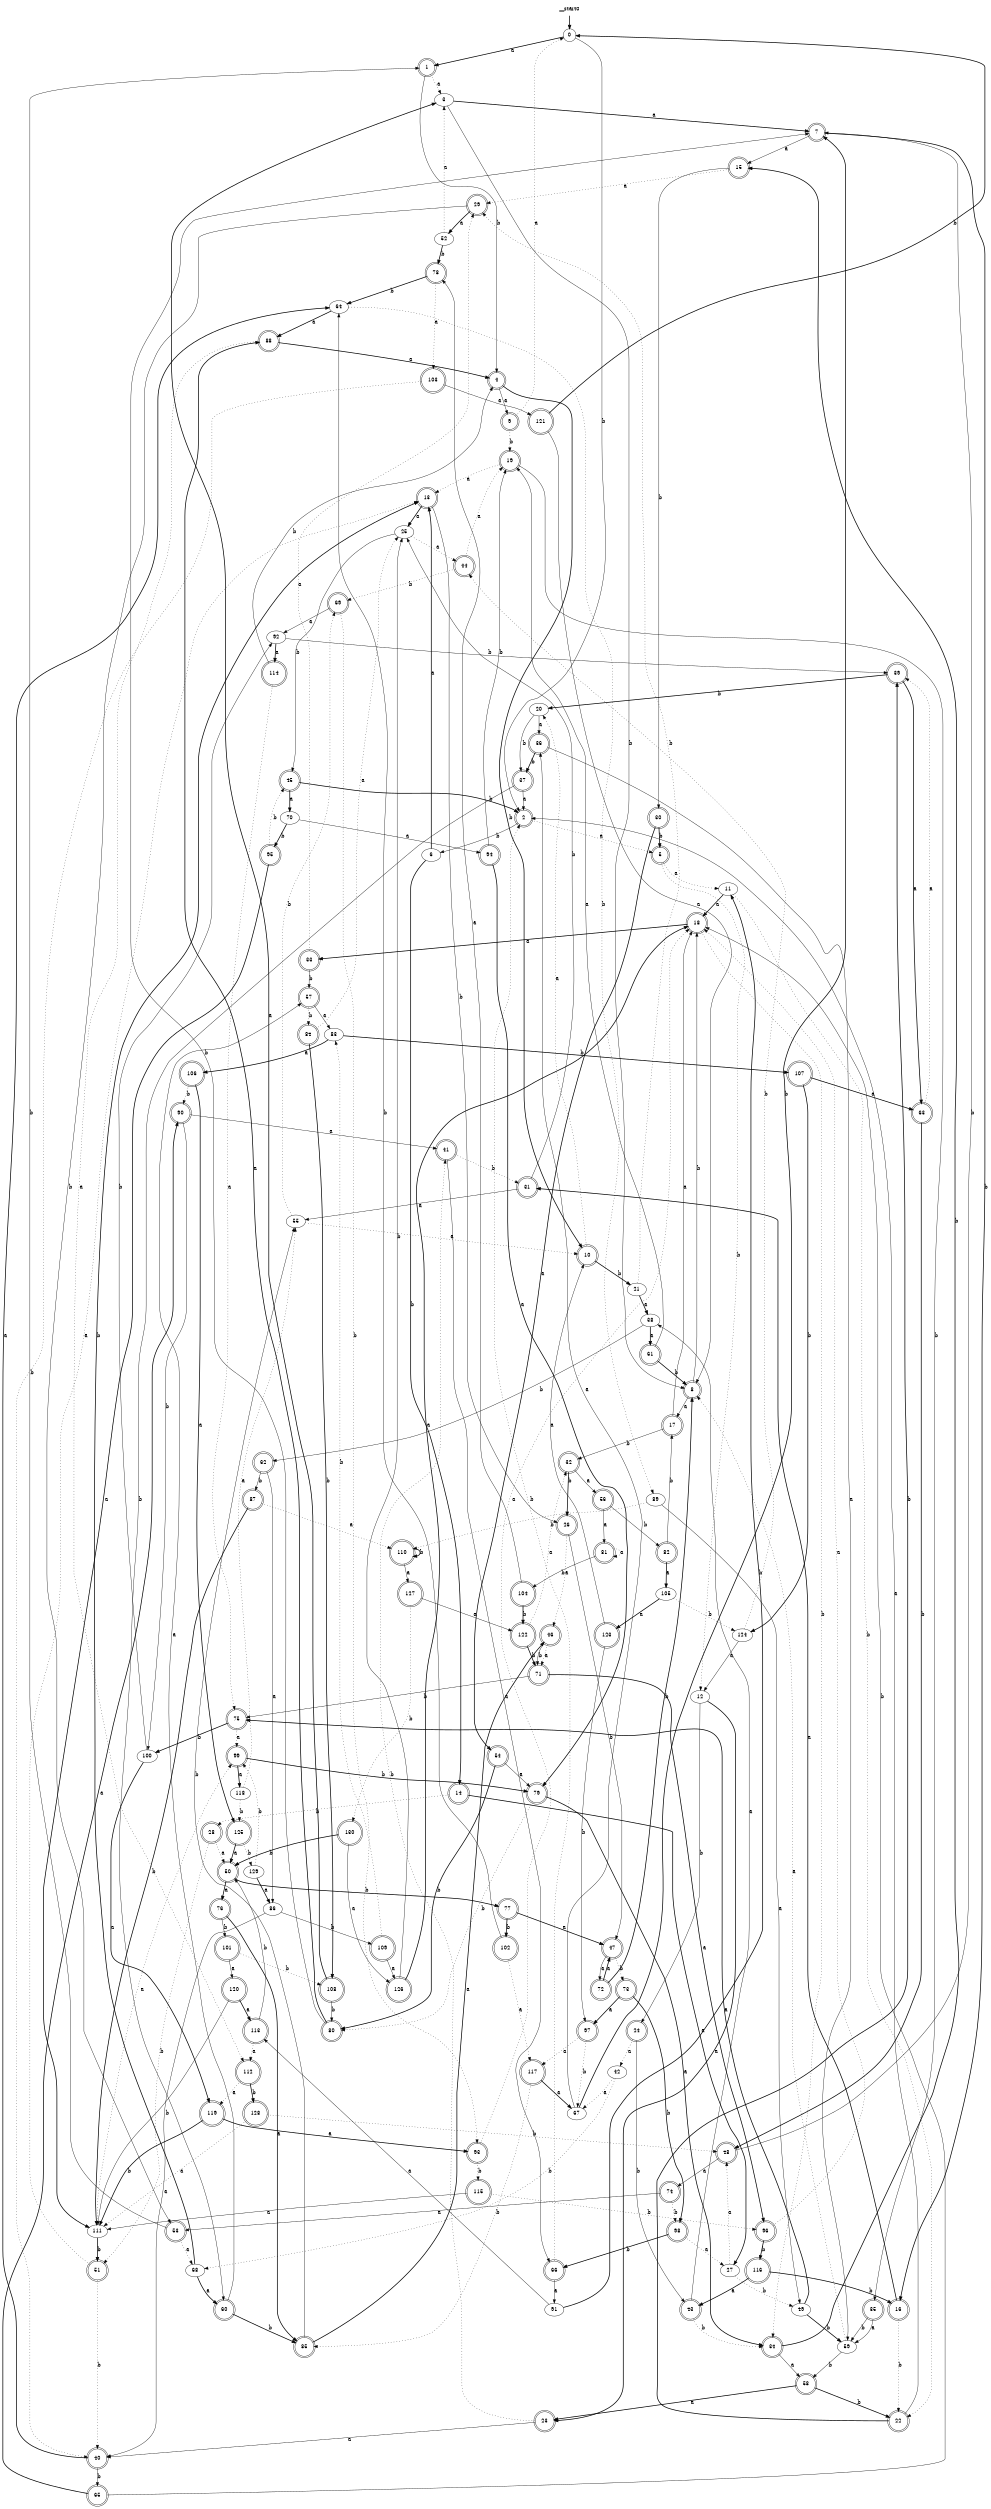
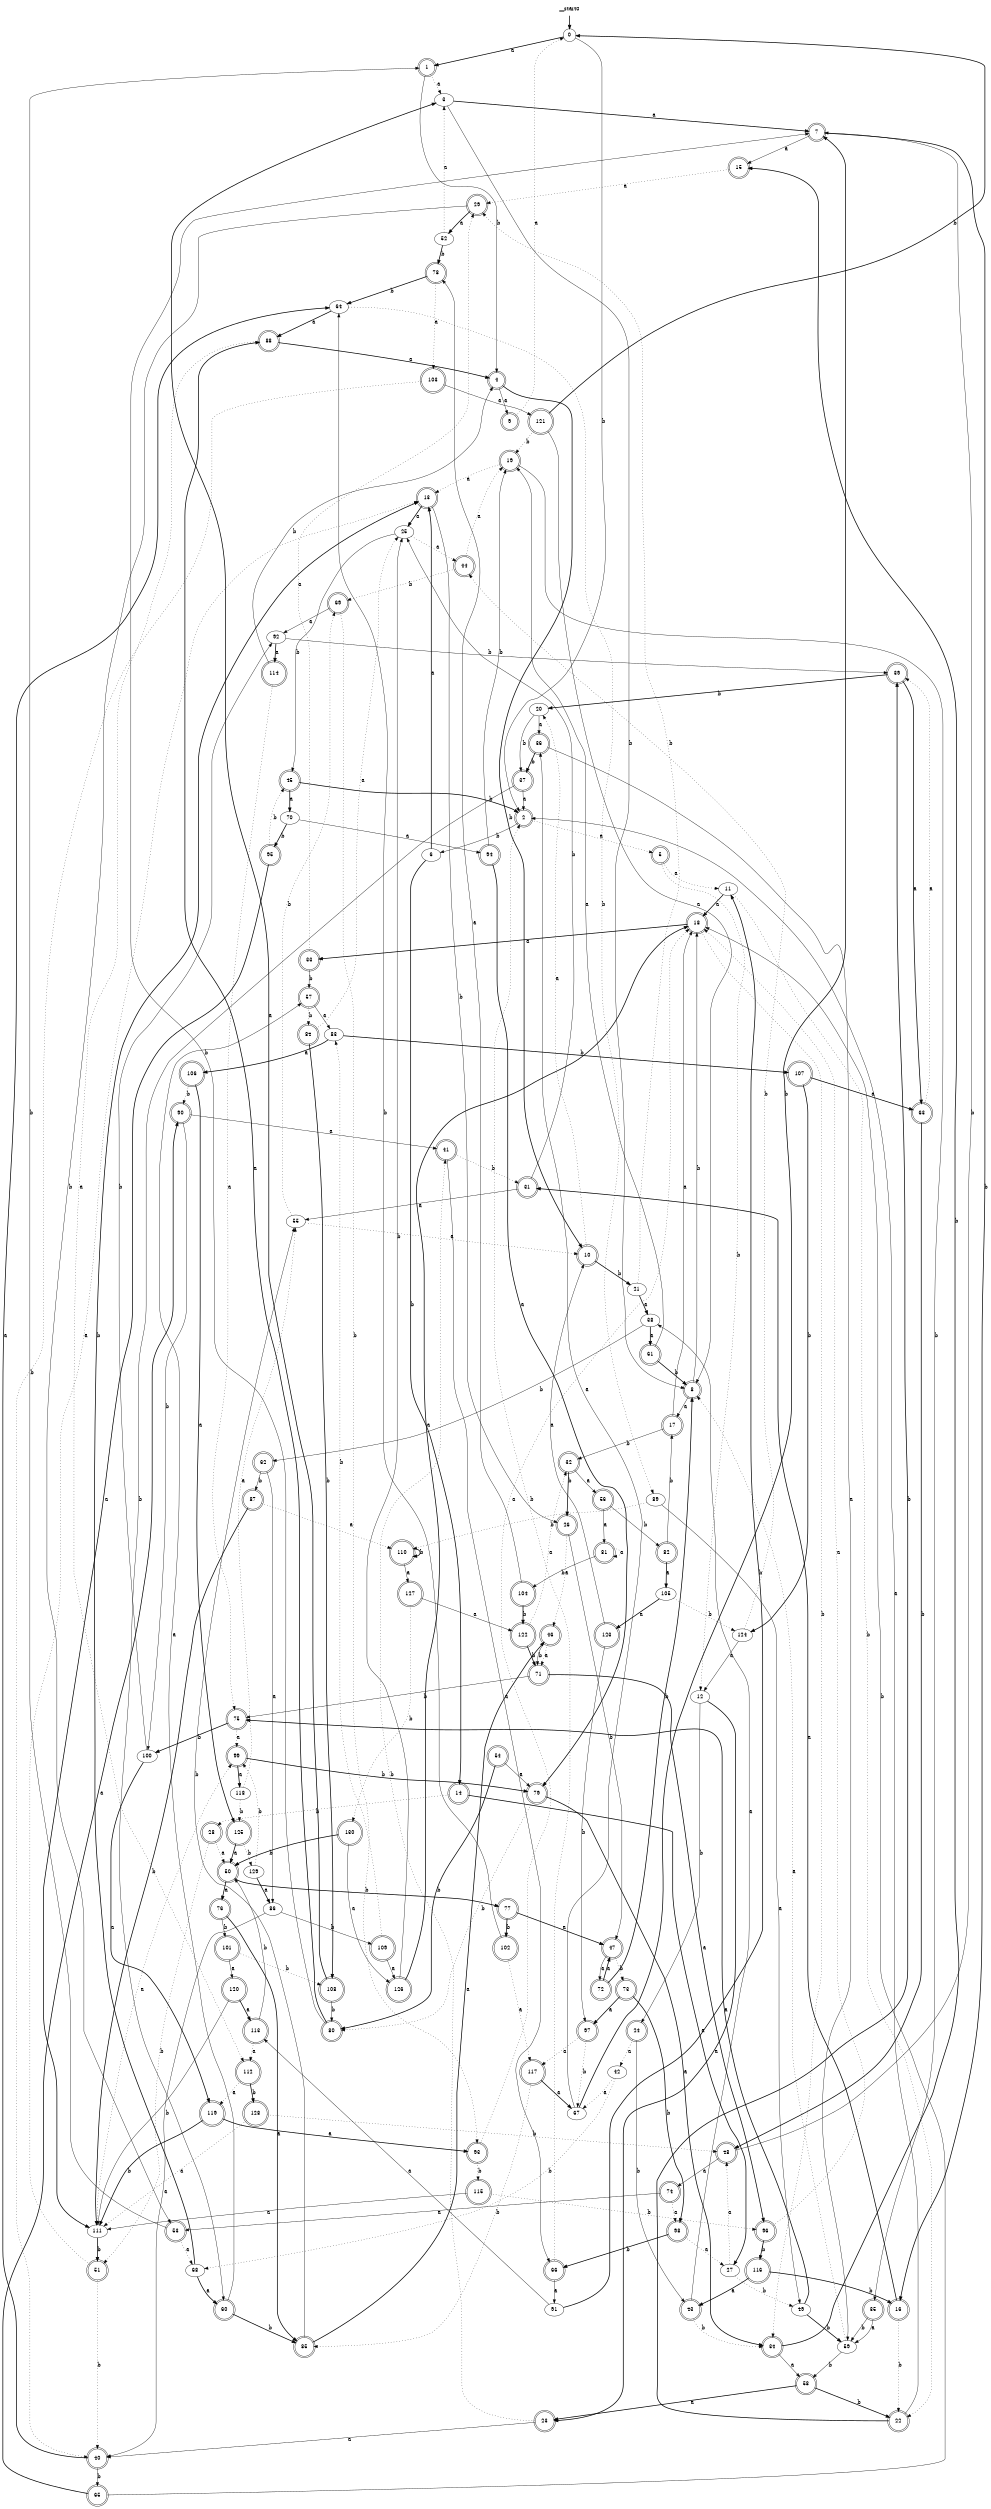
edge "9" -> "19": now "121" -> "19"
node "30": removed
edge "74" -> "98": label "b" -> "a"
